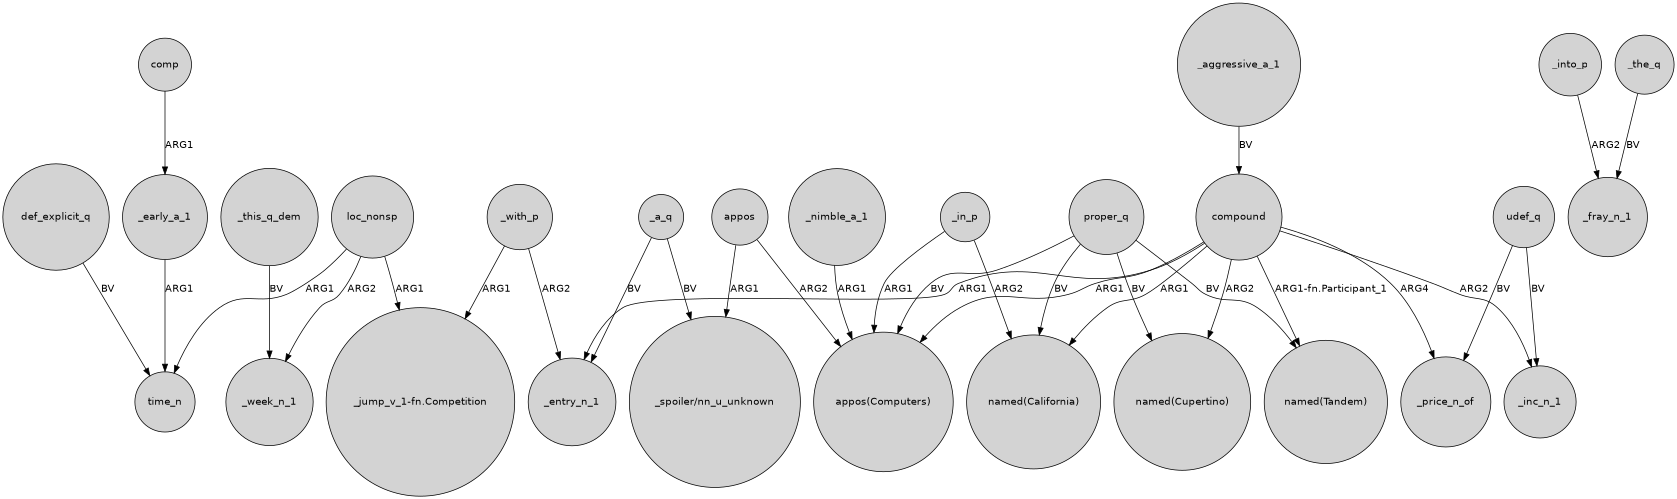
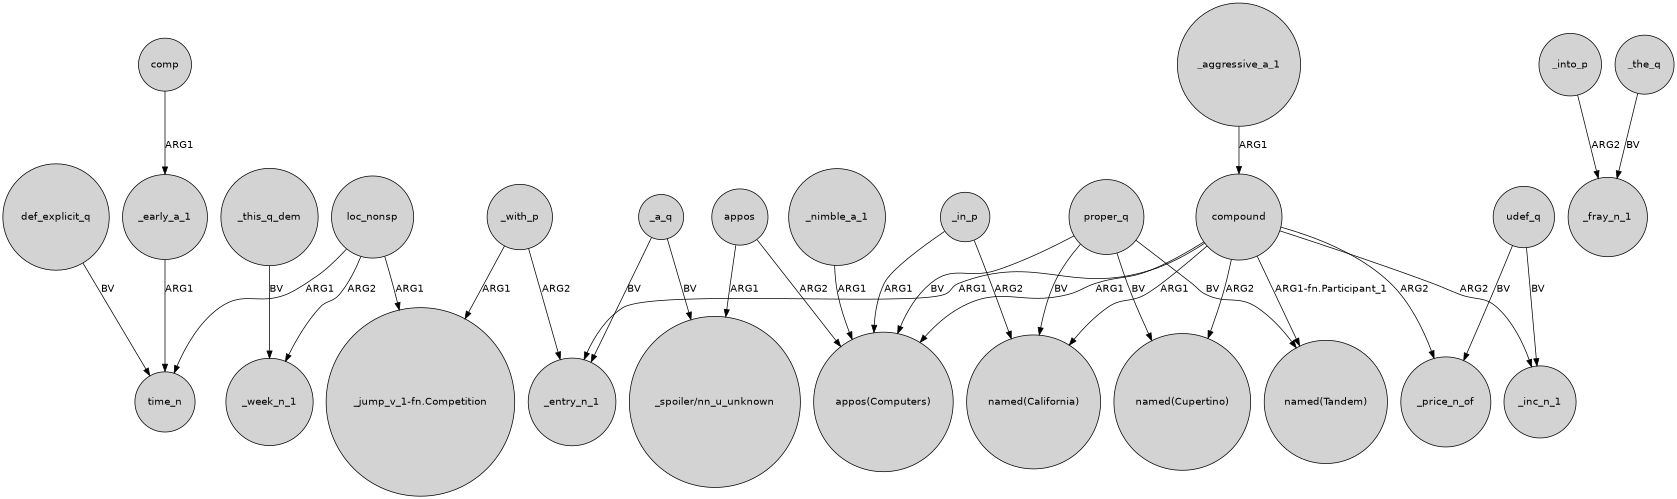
edge "_aggressive_a_1" -> "compound": label "BV" -> "ARG1"
edge "compound" -> "_price_n_of": label "ARG4" -> "ARG2"
